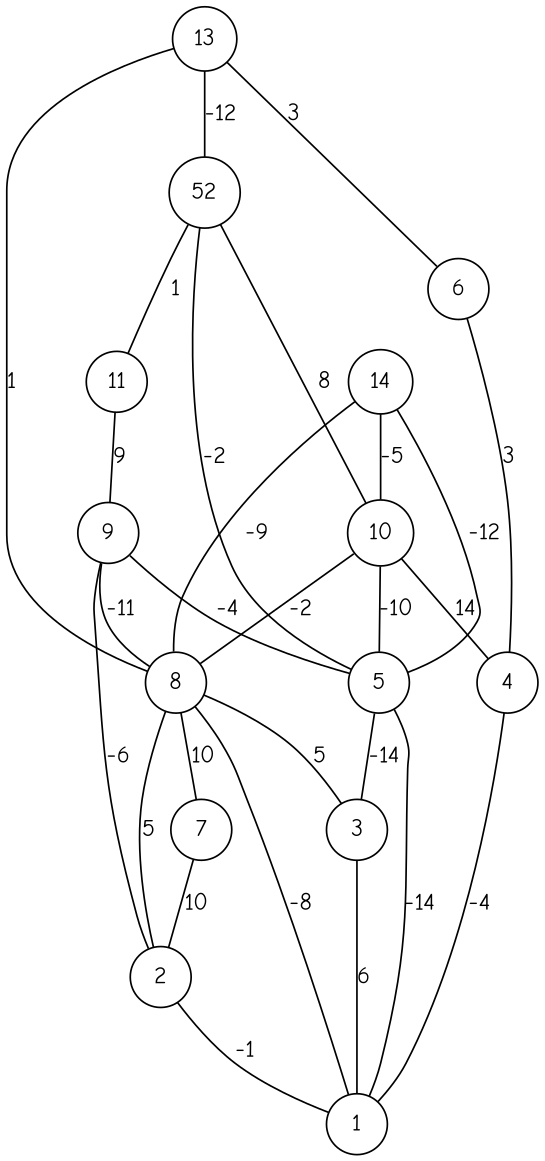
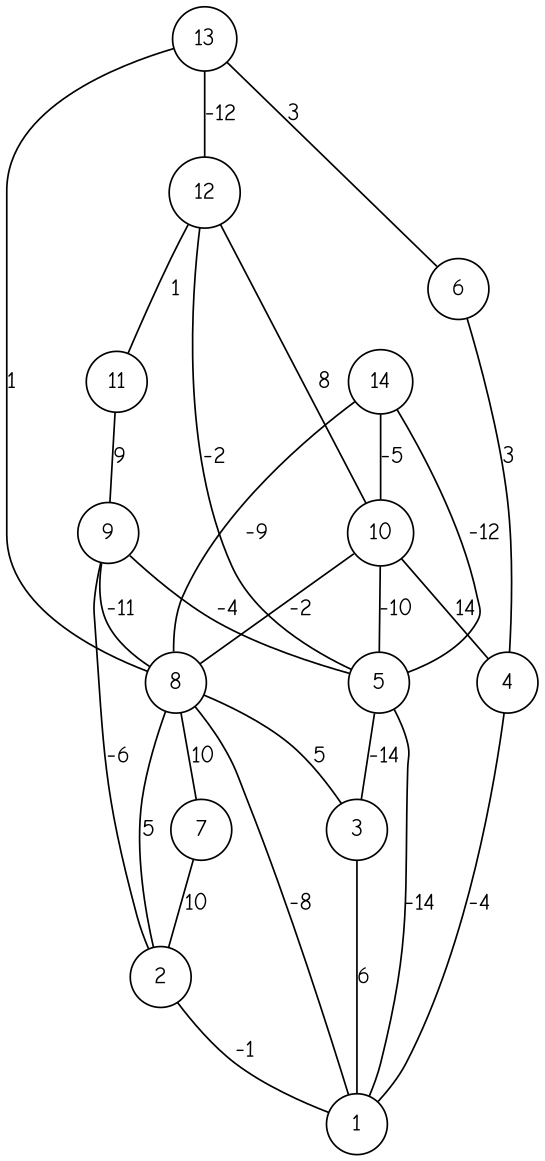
node "52": label "52" -> "12"
